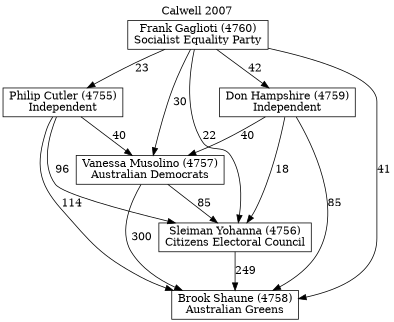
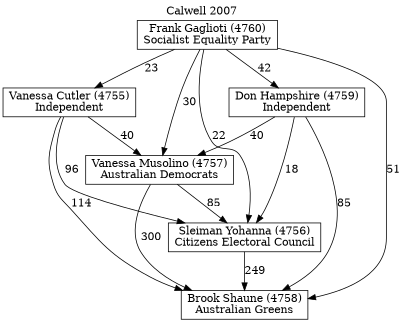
node "Philip Cutler (4755) Independent": label "Philip Cutler (4755) Independent" -> "Vanessa Cutler (4755) Independent"
edge "Frank Gaglioti (4760) Socialist Equality Party" -> "Brook Shaune (4758) Australian Greens": label "41" -> "51"
